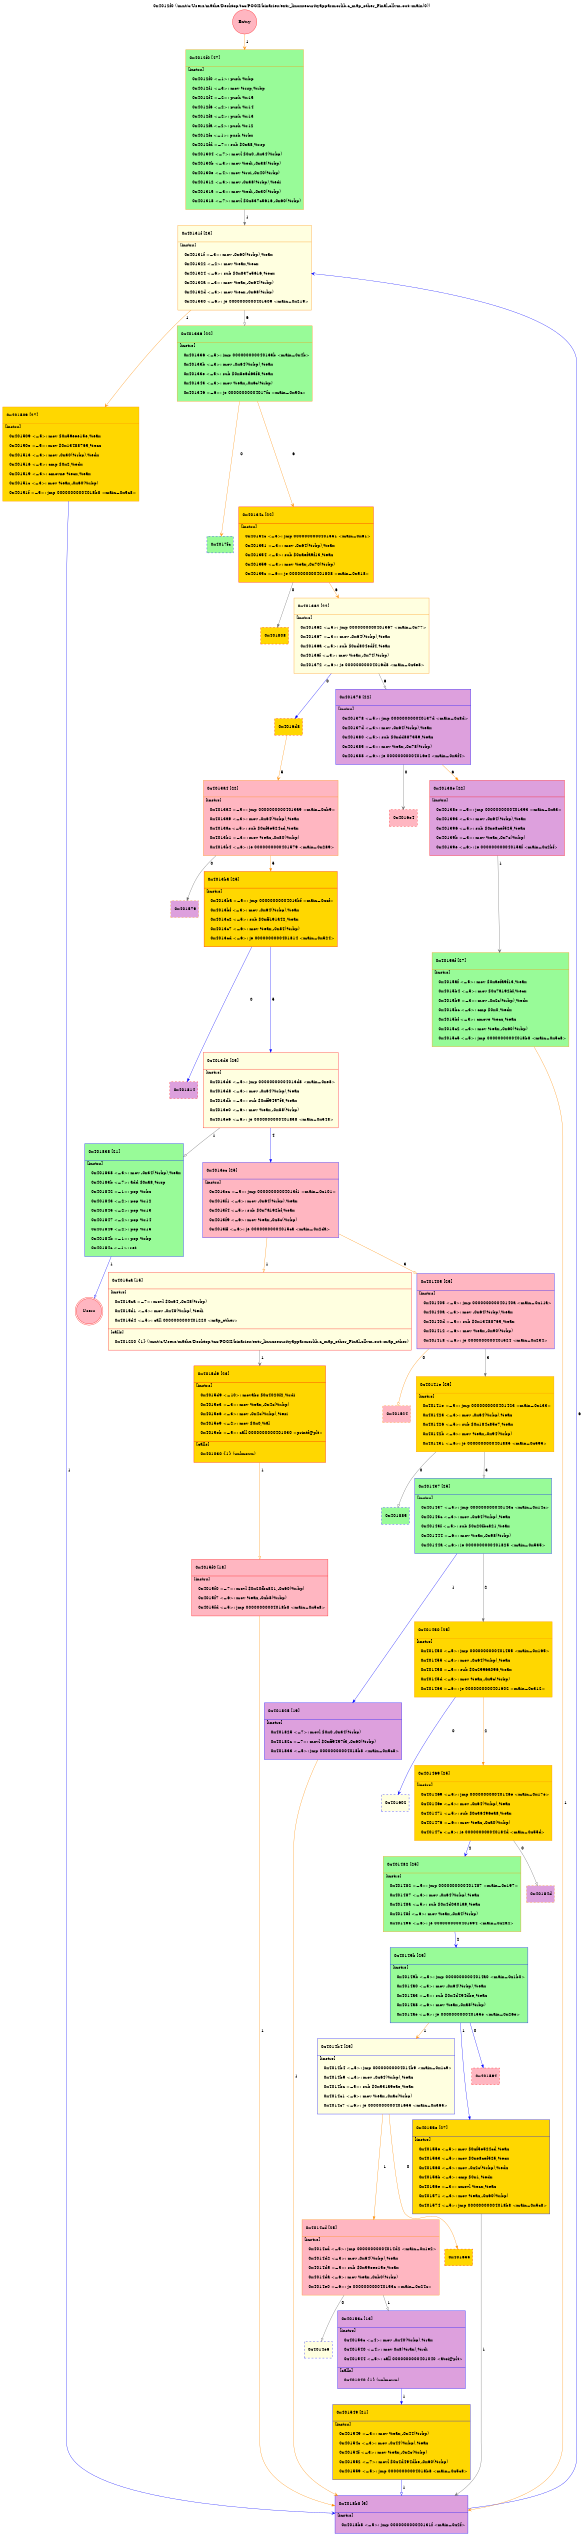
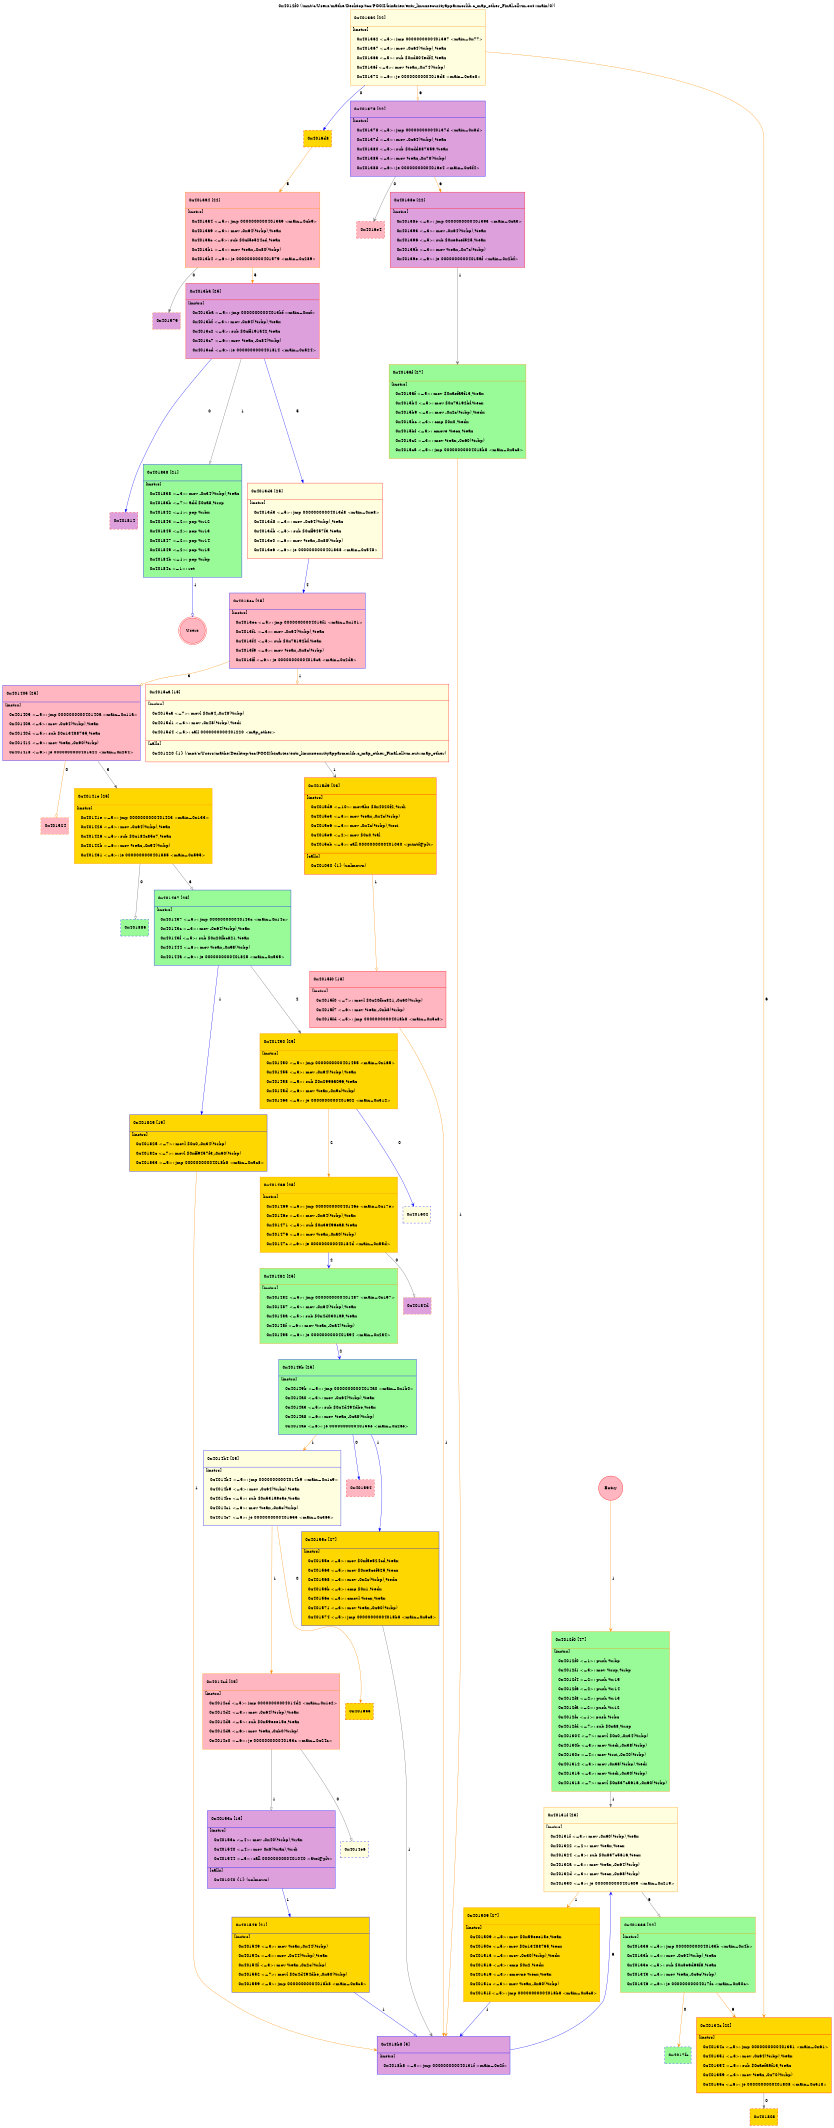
edge "0x40134c [22]" -> "0x401362 [22]": reversed
edge "0x401362 [22]" -> "0x401378 [22]": color gray40 -> darkorange
node "0x4013ba [25]": fillcolor gold -> plum
edge "0x4013d3 [25]" -> "0x401838 [21]": now "0x4013ba [25]" -> "0x401838 [21]"
node "0x401825 [19]": fillcolor plum -> gold
